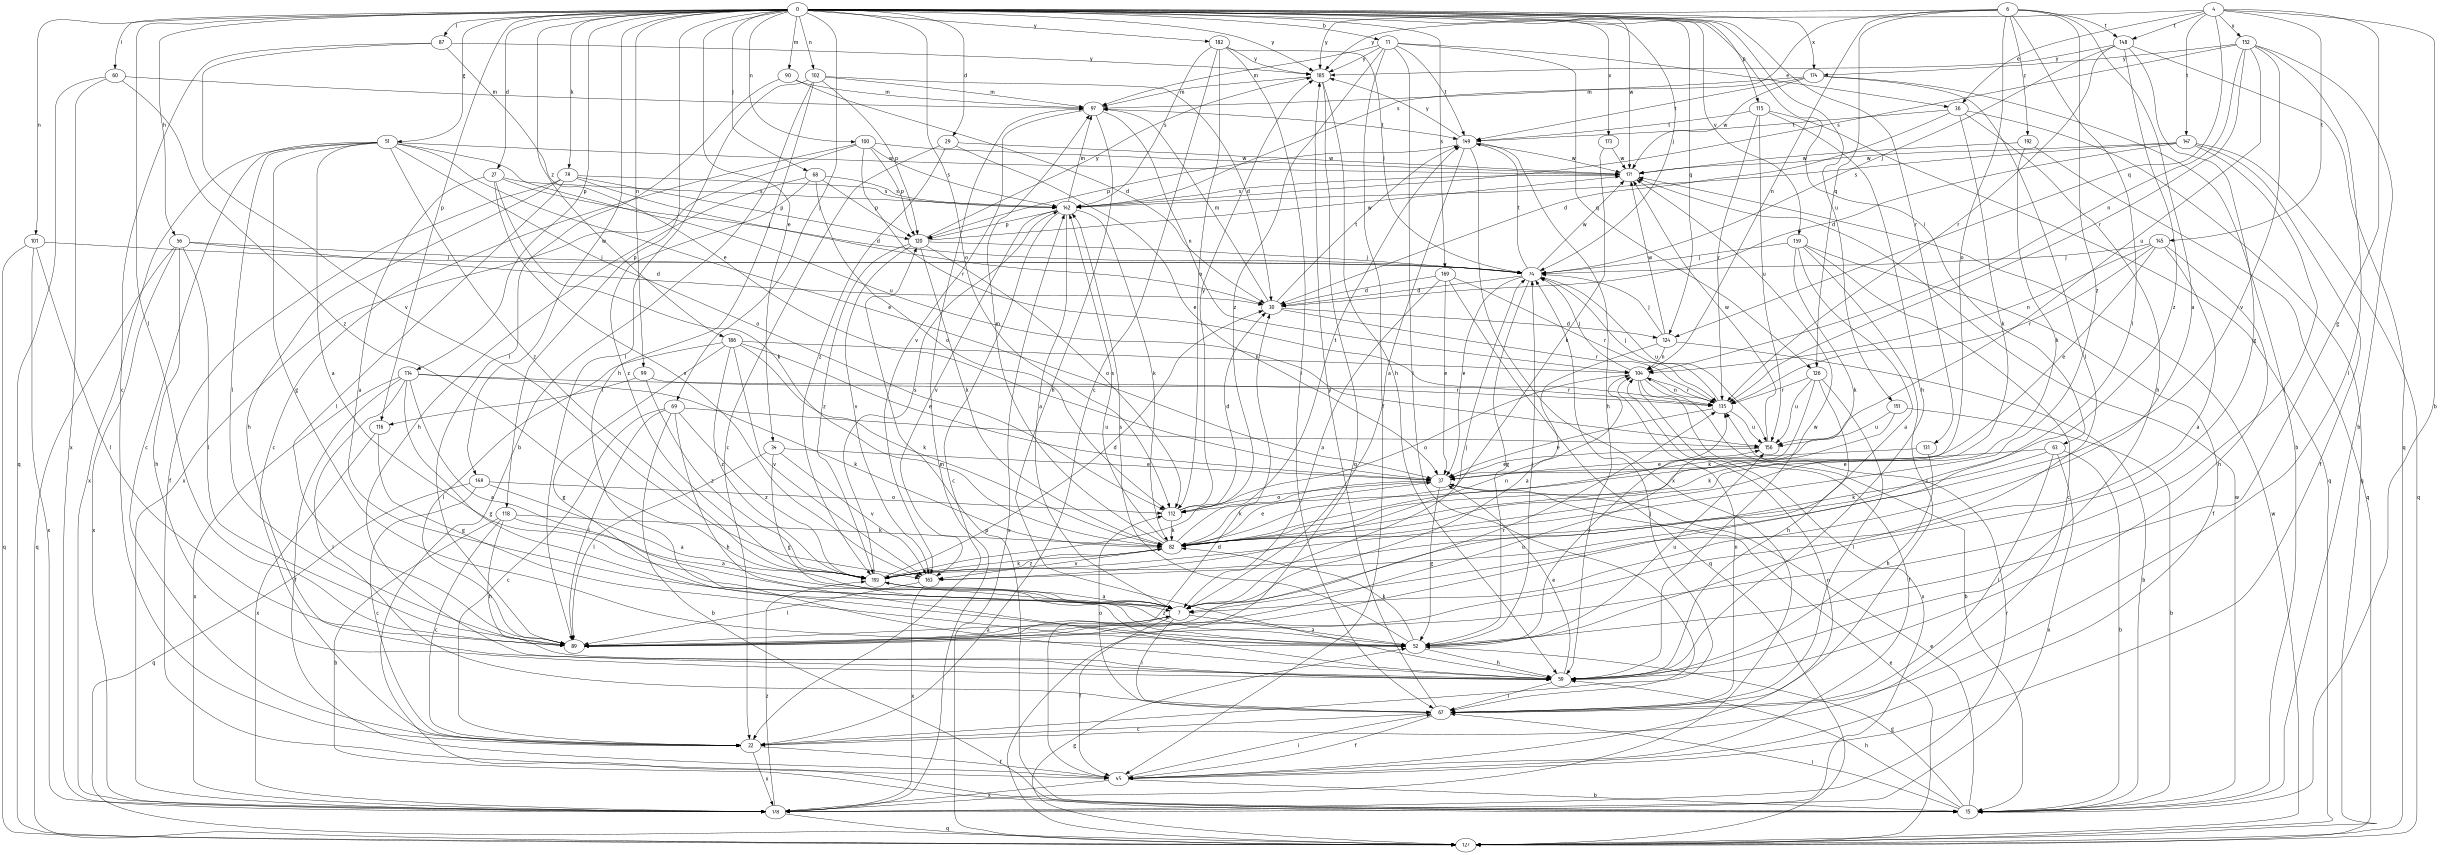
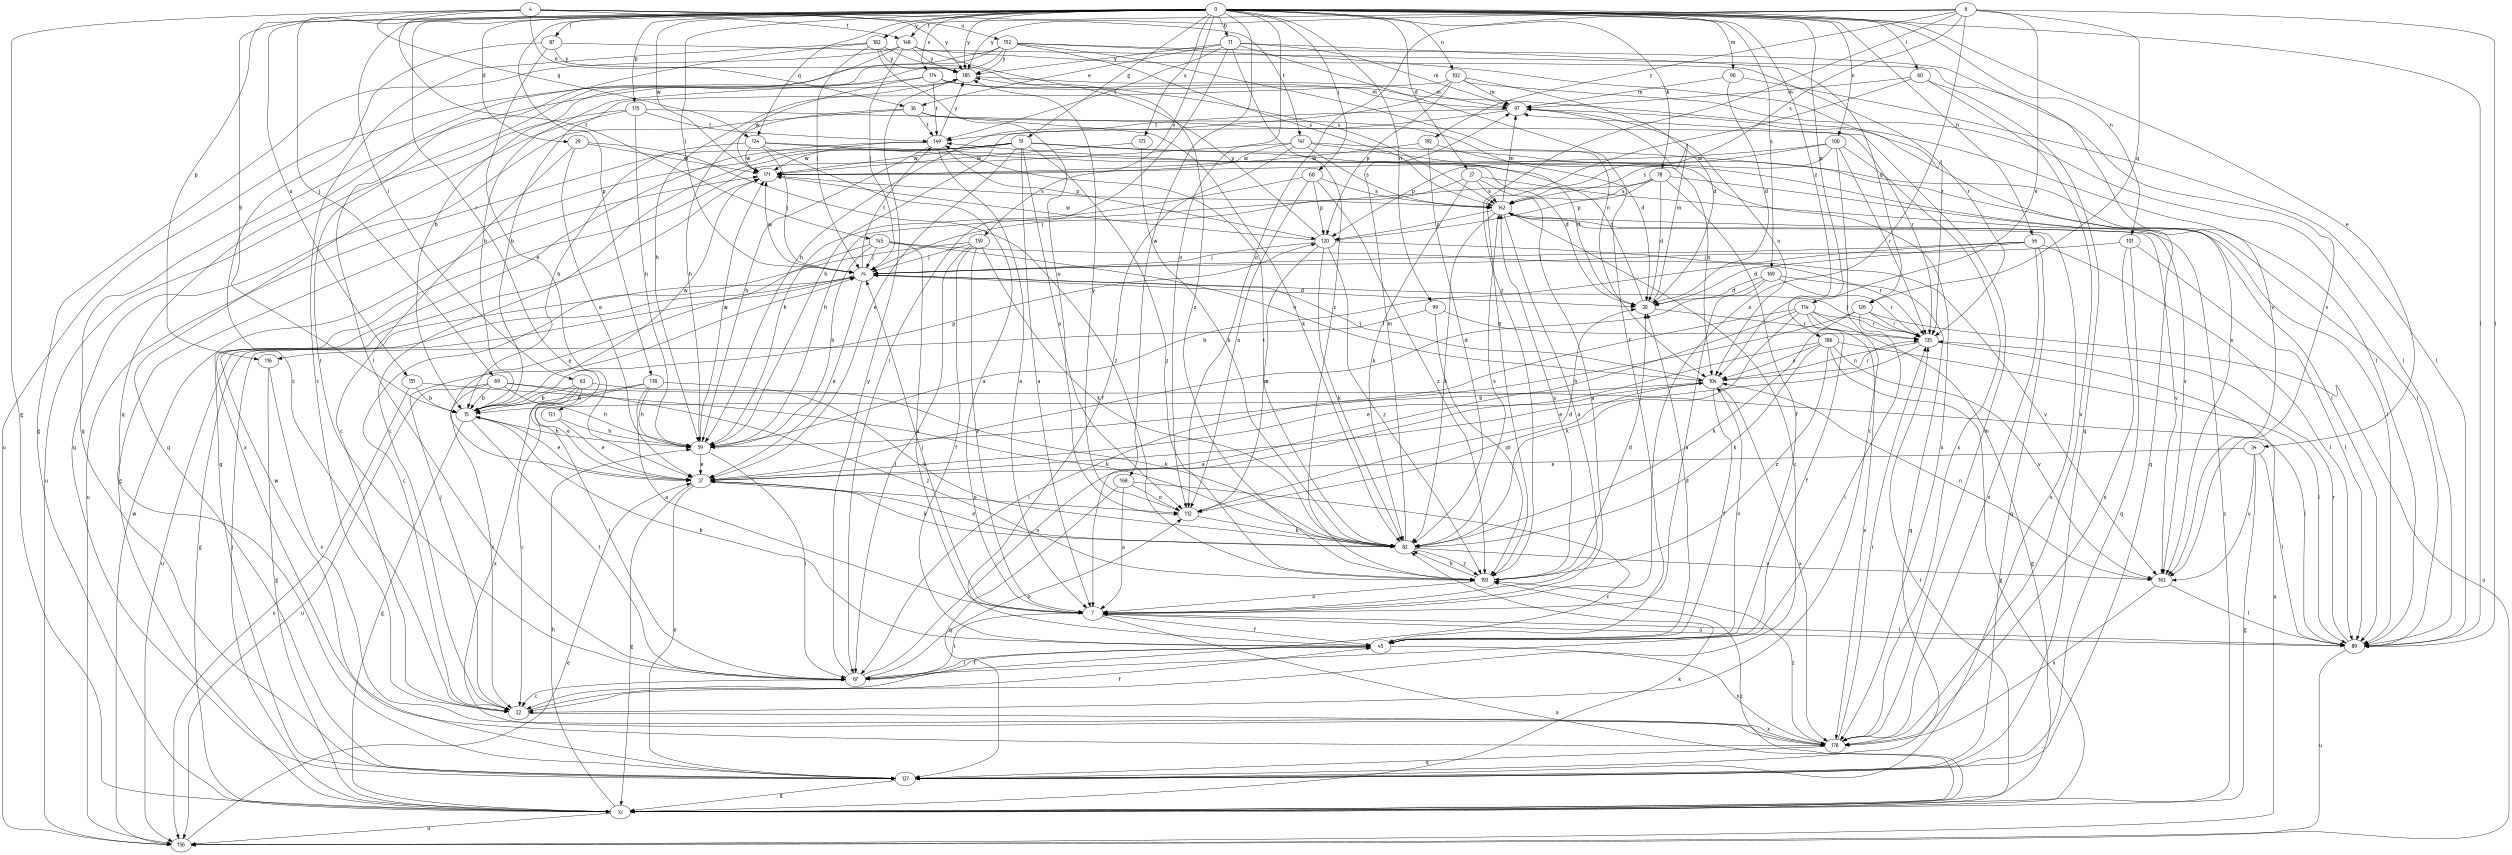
edge "152" -> "174": now "152" -> "185"
edge "30" -> "124": reversed
edge "192" -> "82": label "k" -> "d"
